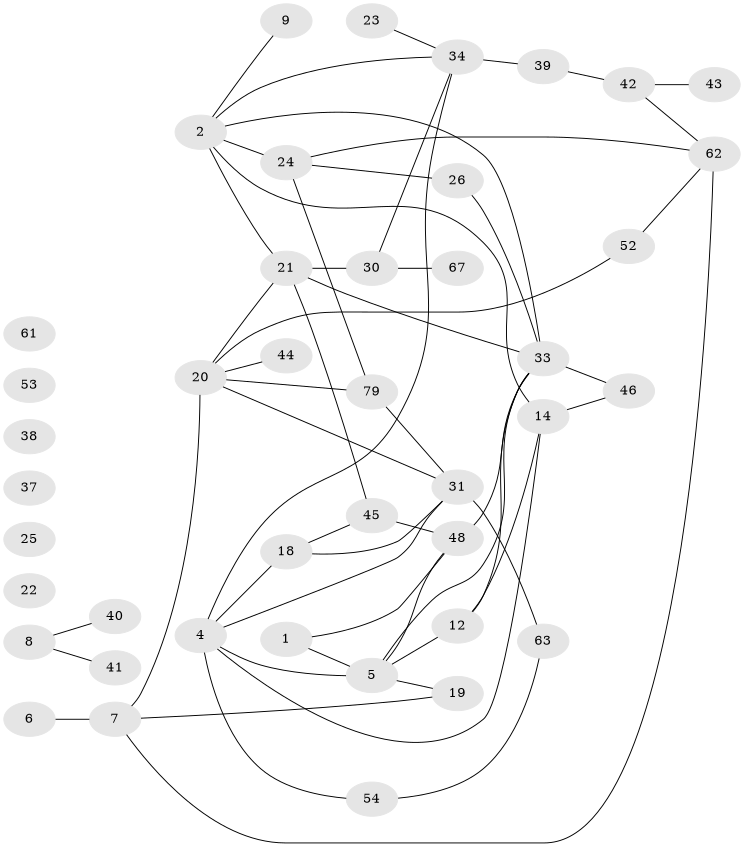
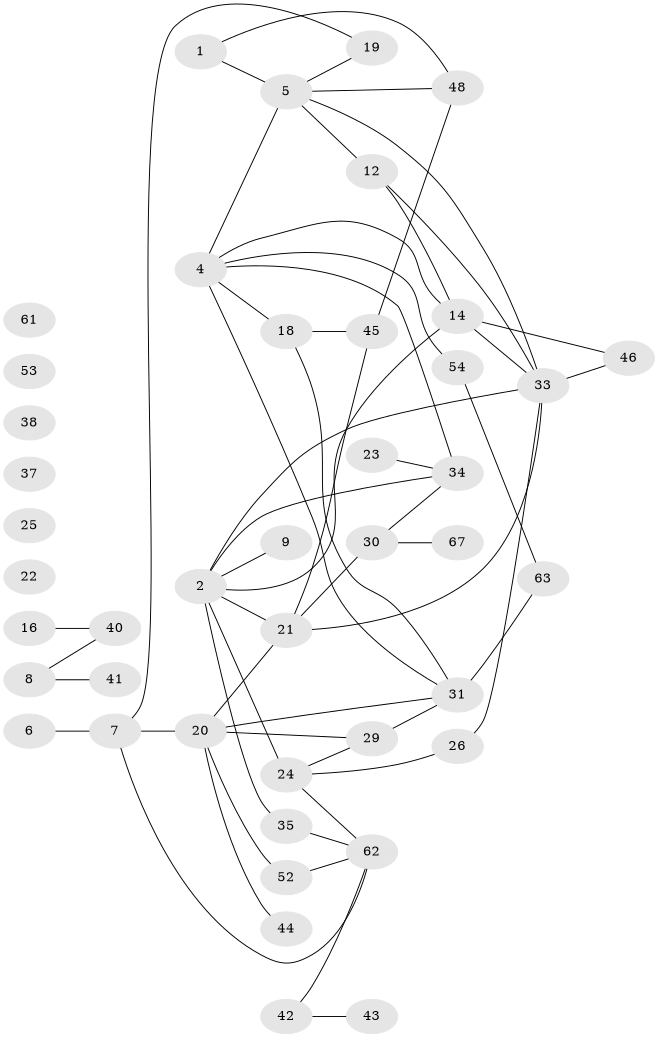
node "39": removed
node "79": label "79" -> "29"
edge "33" -- "48": now "33" -- "14"
node "16": added
node "35": added
